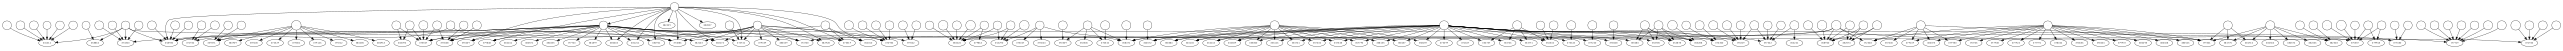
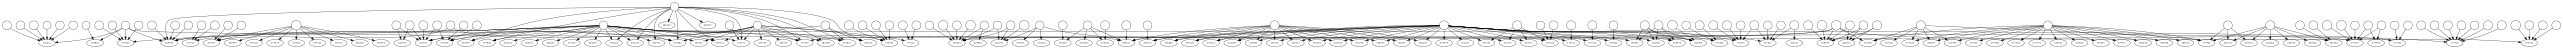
edge "fpfpr1_1_3t_1" -> "fcfpr1_1_3t_9": now "fpfpr1_1_3t_1" -> "374700"
